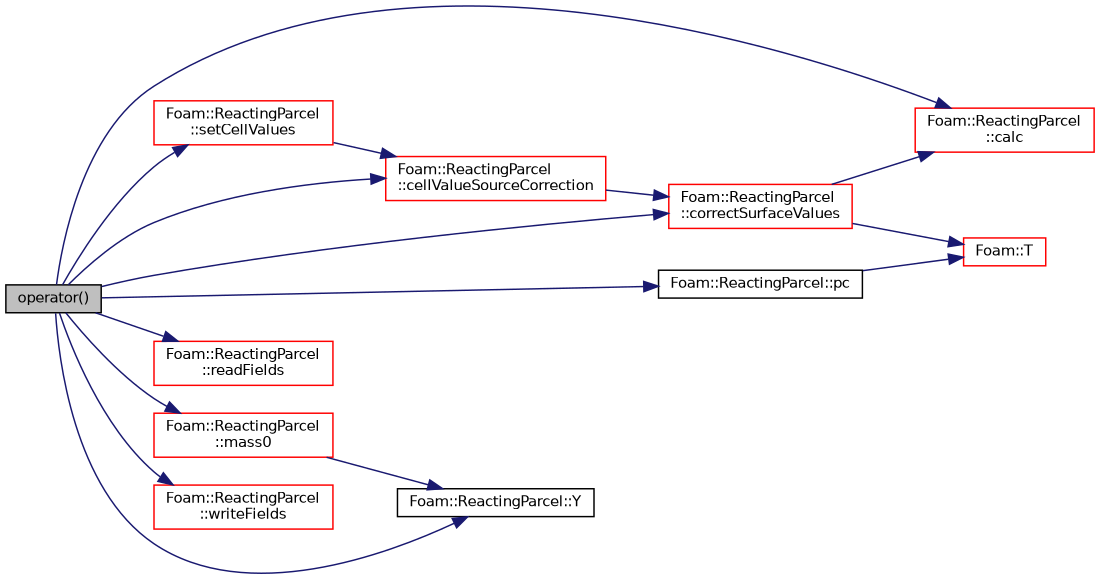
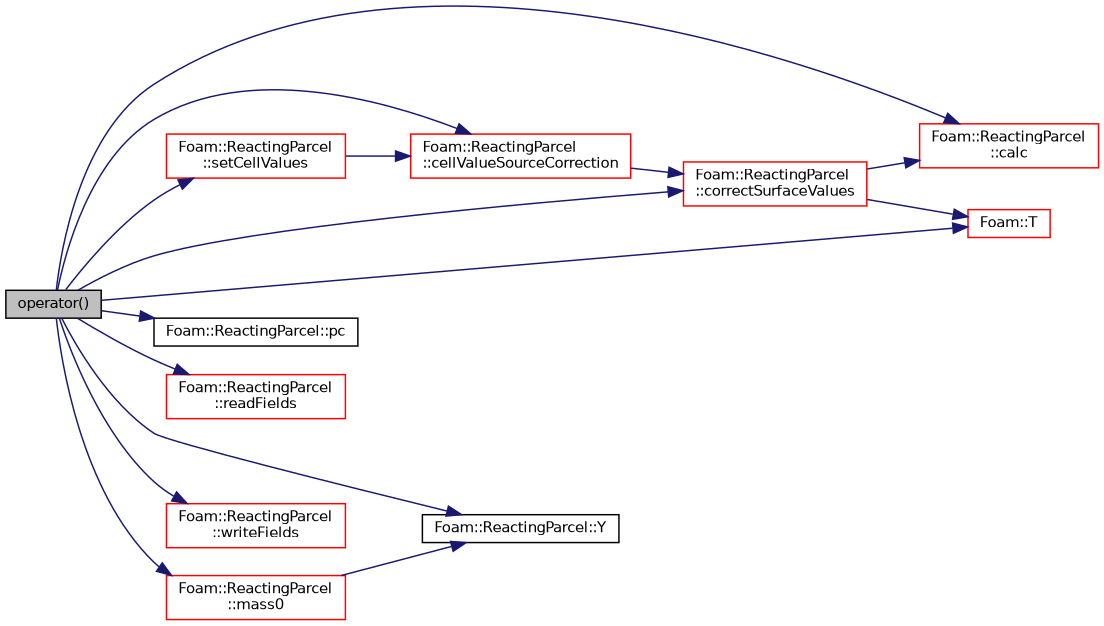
edge "Foam::ReactingParcel::pc" -> "Foam::T": now "operator()" -> "Foam::T"
